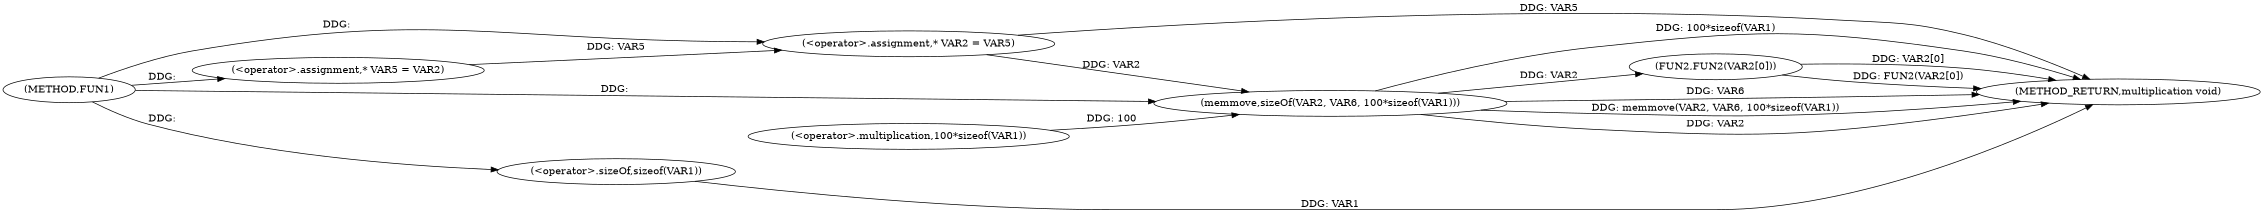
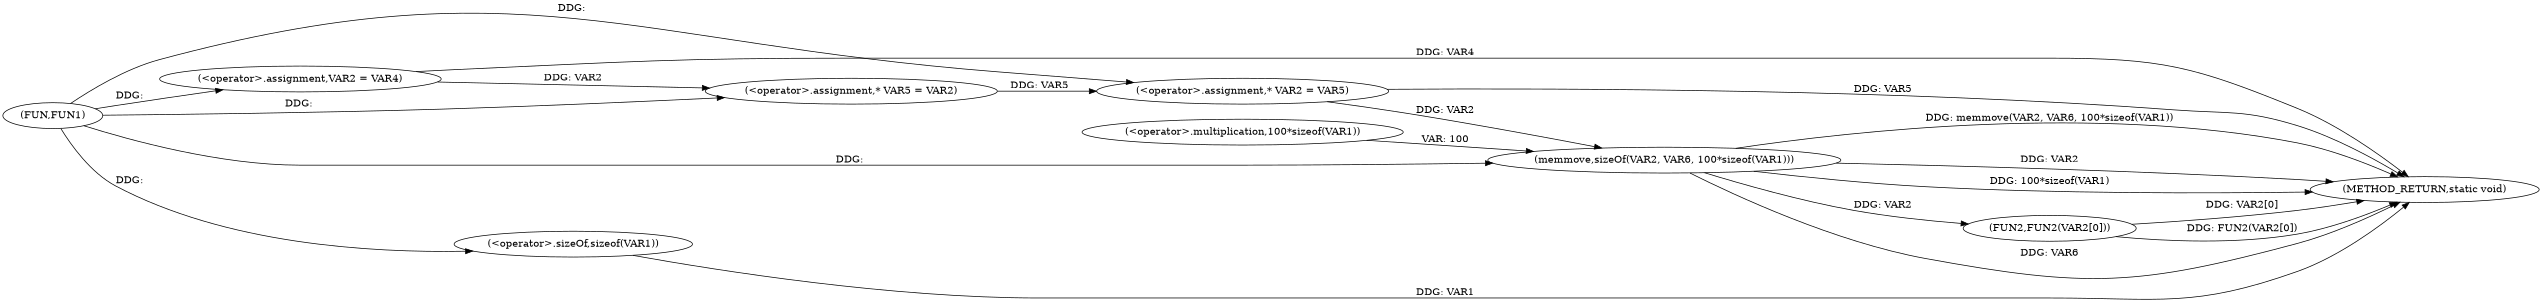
node "(<operator>.assignment,VAR2 = VAR4)": added
node "(METHOD,FUN1)": label "(METHOD,FUN1)" -> "(FUN,FUN1)"
node "(METHOD_RETURN,multiplication void)": label "(METHOD_RETURN,multiplication void)" -> "(METHOD_RETURN,static void)"
edge "(<operator>.multiplication,100*sizeof(VAR1))" -> "(memmove,sizeOf(VAR2, VAR6, 100*sizeof(VAR1)))": label "DDG: 100" -> "VAR: 100"
